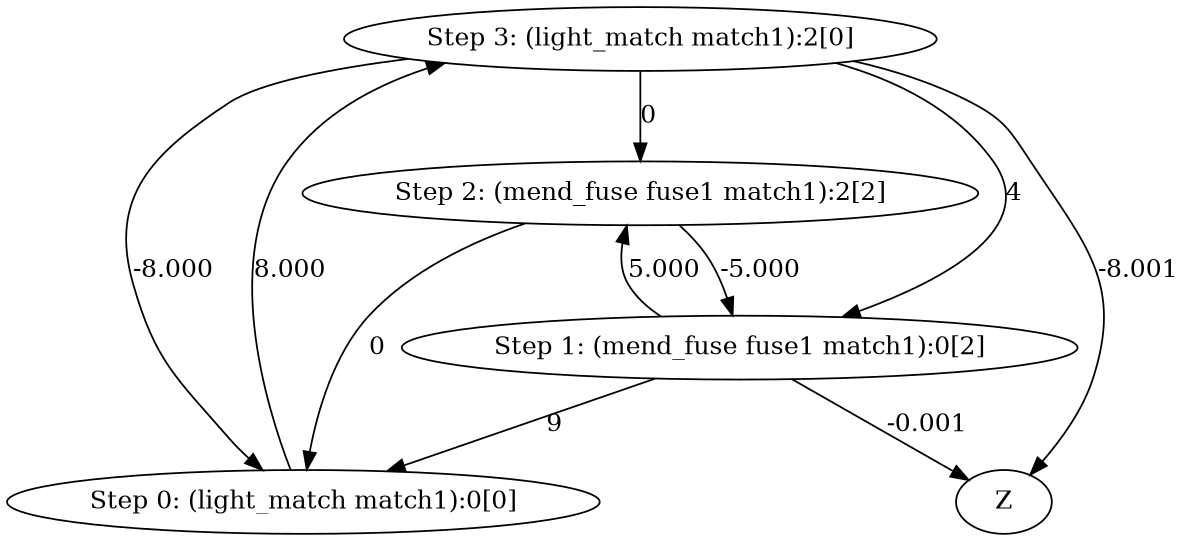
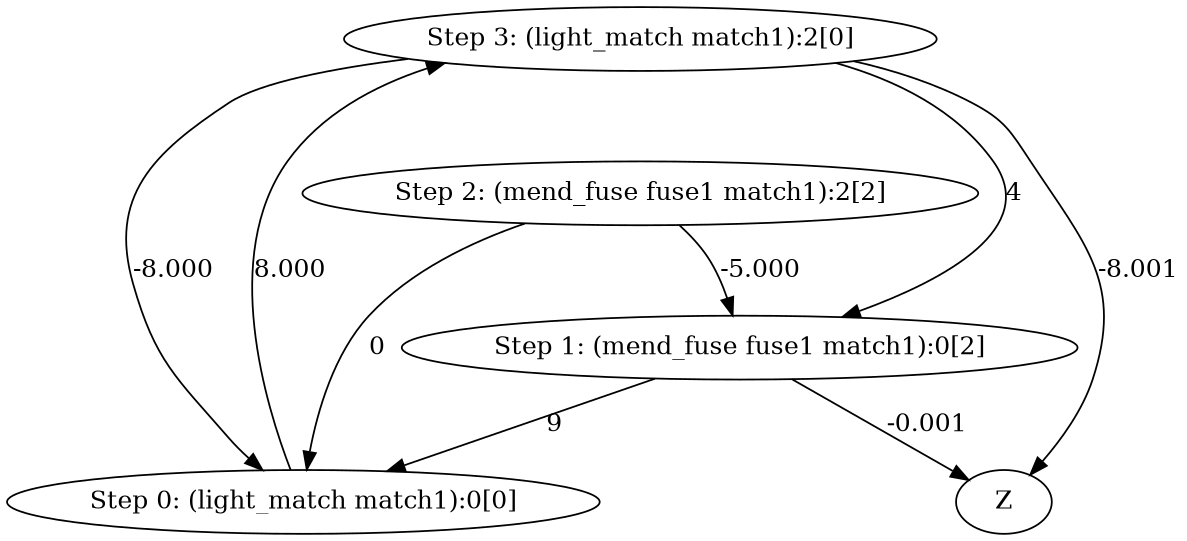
edge "Step 3: (light_match match1):2[0]" -> "Step 2: (mend_fuse fuse1 match1):2[2]": removed, label "0"
edge "Step 1: (mend_fuse fuse1 match1):0[2]" -> "Step 2: (mend_fuse fuse1 match1):2[2]": removed, label "5.000"
